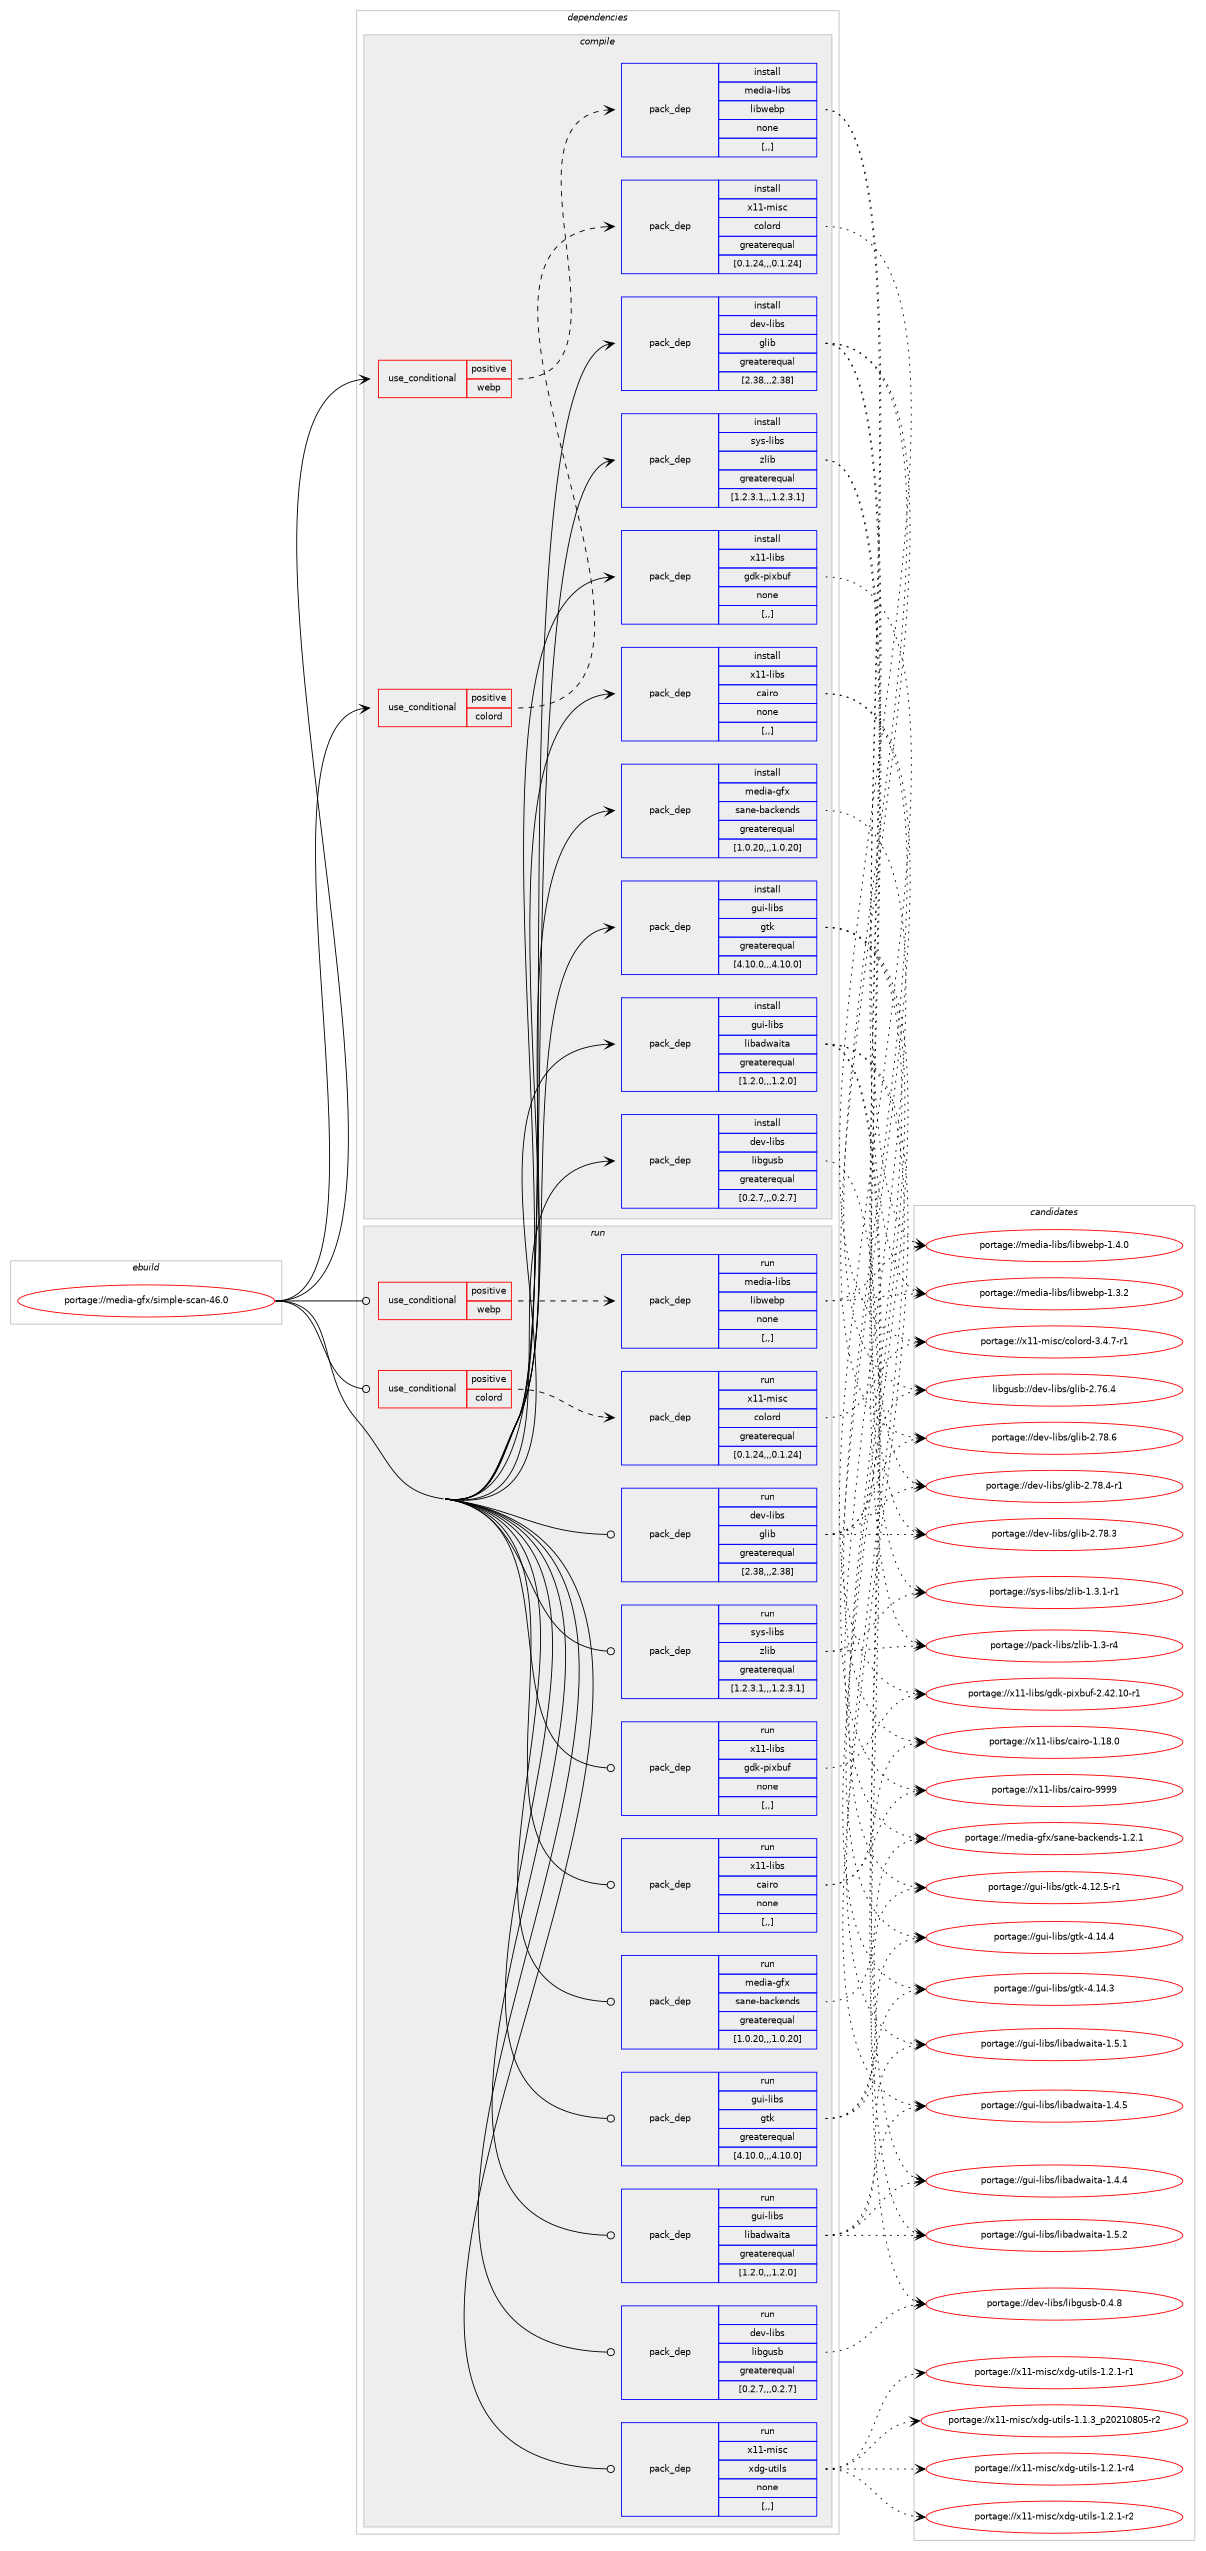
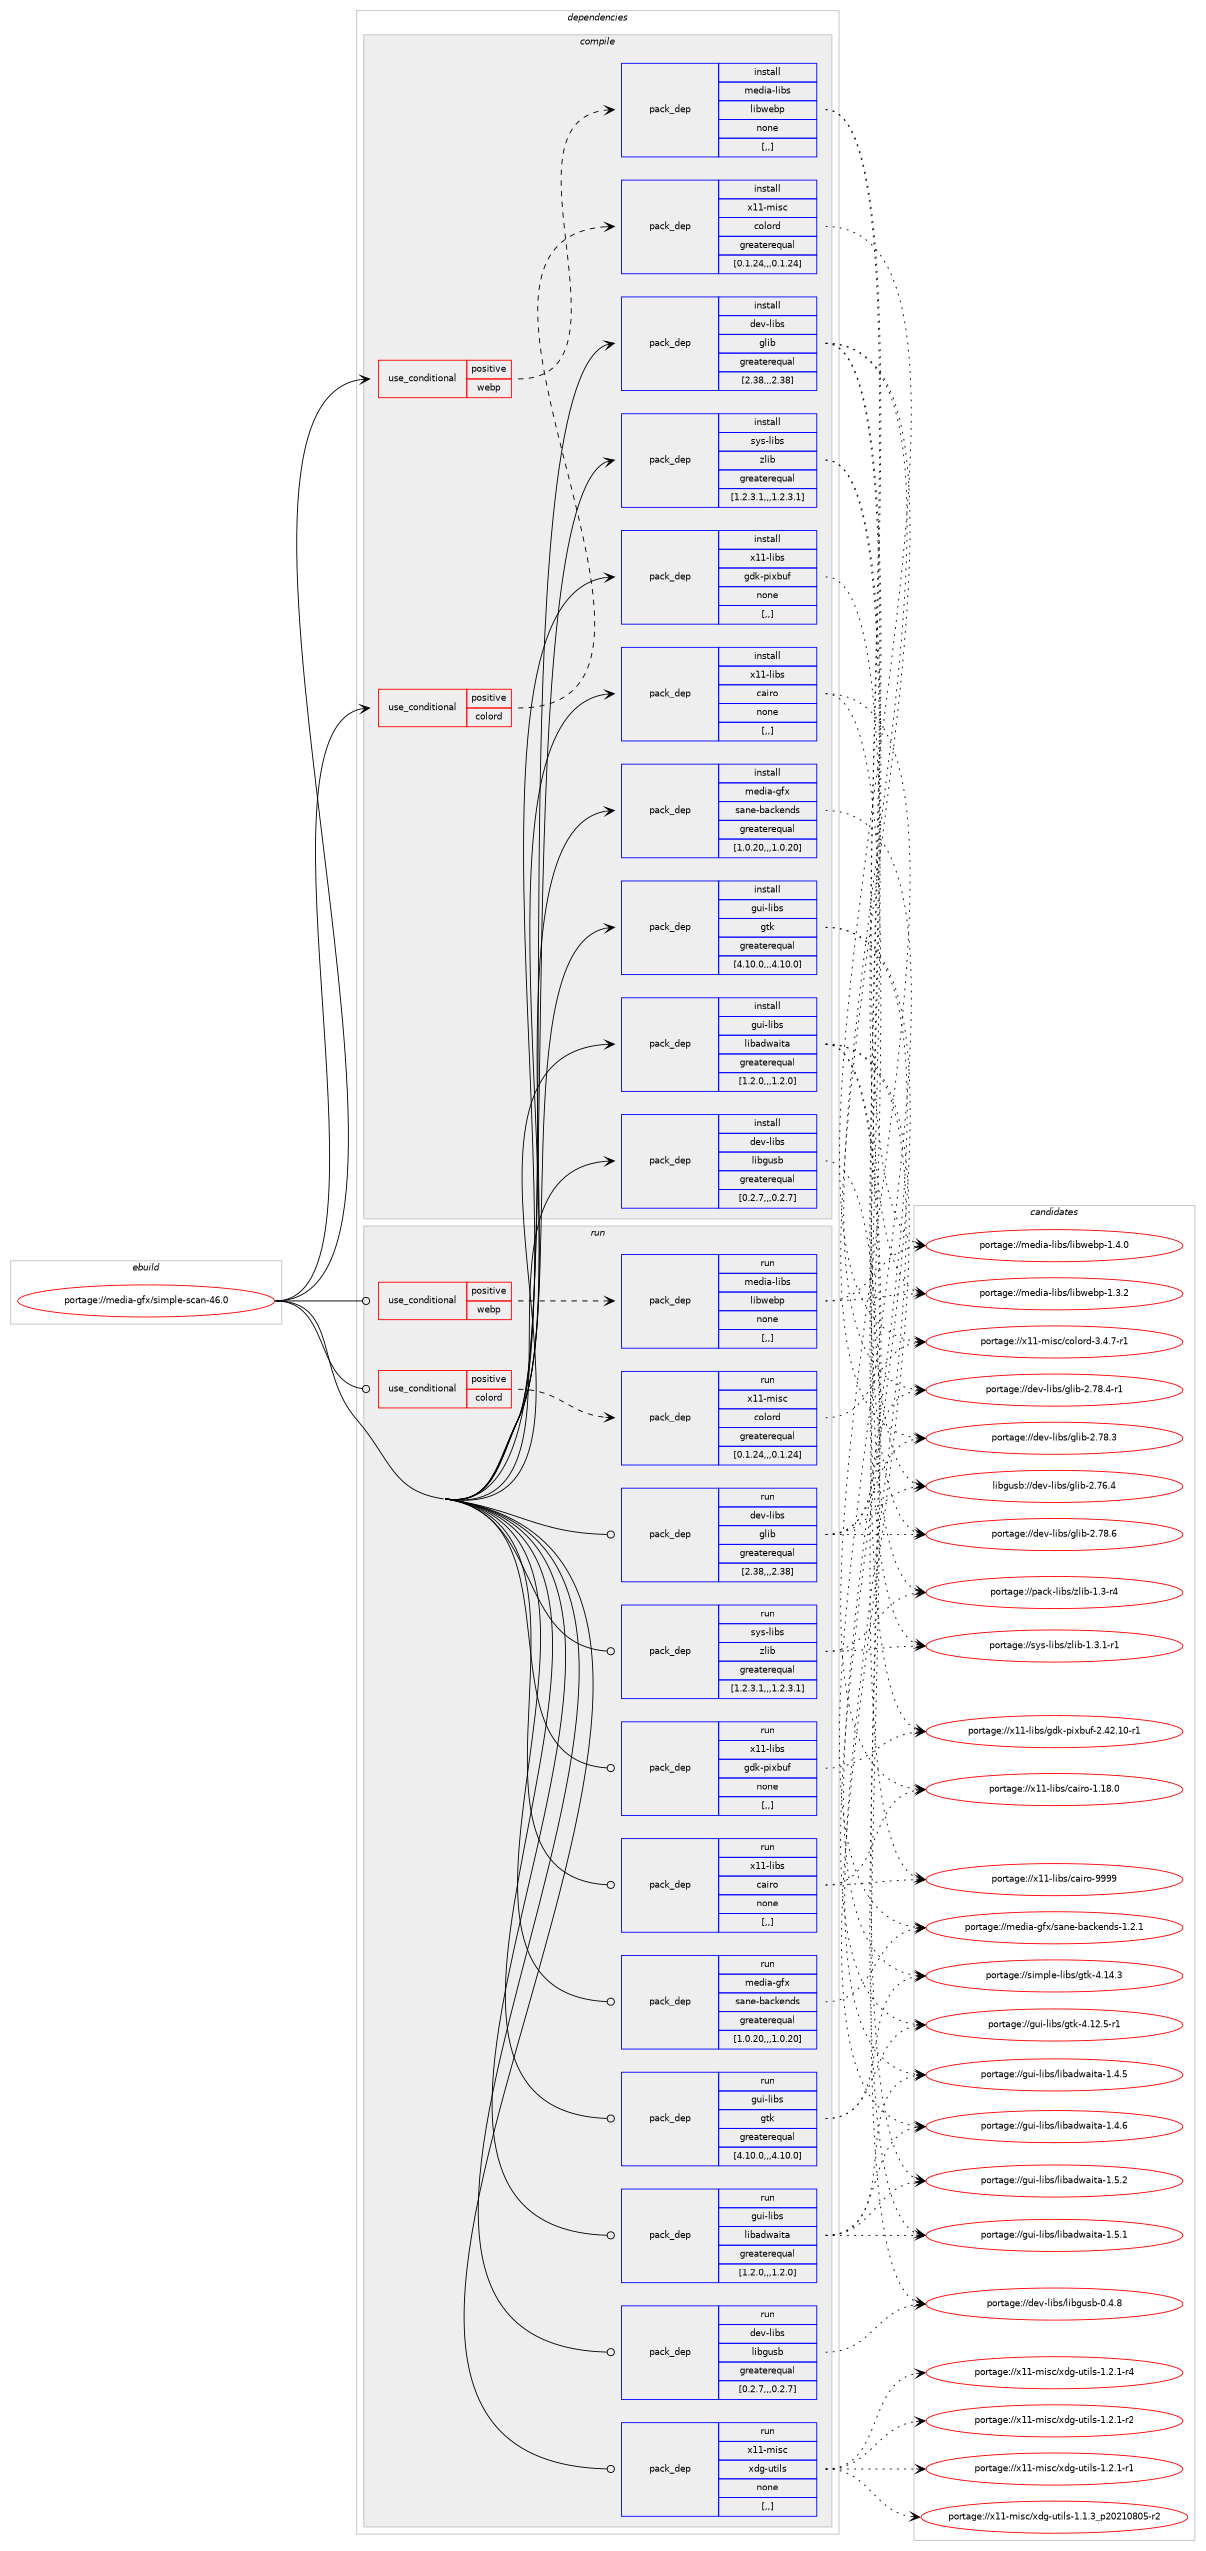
node "portage://gui-libs/gtk-4.14.4": removed
node "portage://gui-libs/gtk-4.14.3": label "portage://gui-libs/gtk-4.14.3" -> "portage://simple-libs/gtk-4.14.3"
node "portage://gui-libs/libadwaita-1.4.4": label "portage://gui-libs/libadwaita-1.4.4" -> "portage://gui-libs/libadwaita-1.4.6"
